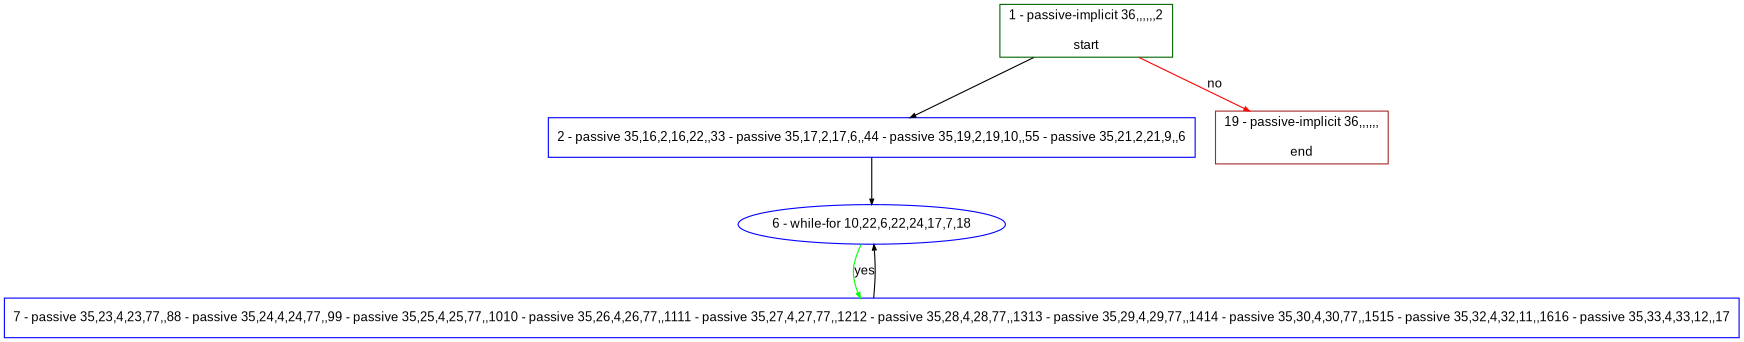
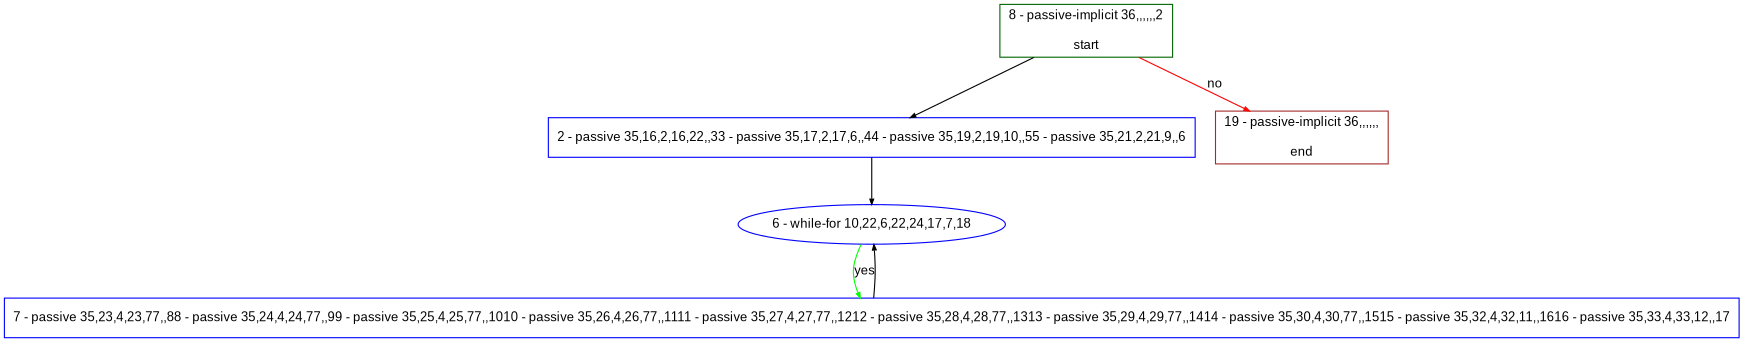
node "1 - passive-implicit 36,,,,,,2 start": label "1 - passive-implicit 36,,,,,,2 start" -> "8 - passive-implicit 36,,,,,,2 start"
